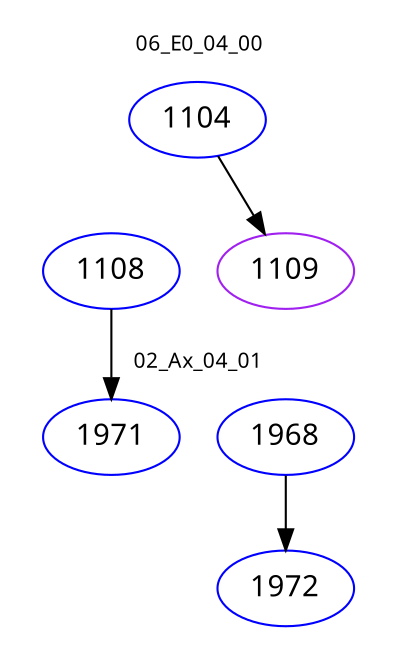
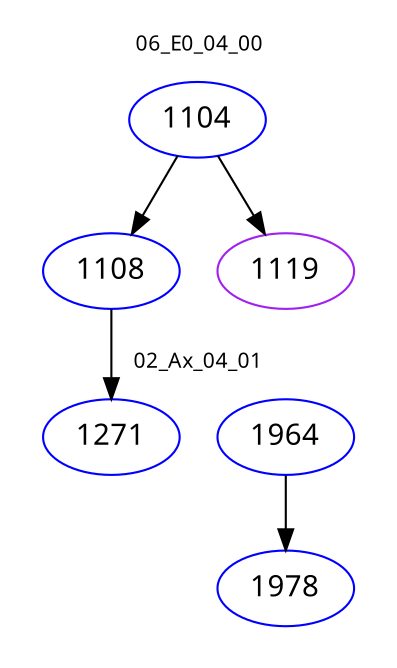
edge "1104" -> "1108": added
node "1109": label "1109" -> "1119"
node "1971": label "1971" -> "1271"
node "1968": label "1968" -> "1964"
node "1972": label "1972" -> "1978"
